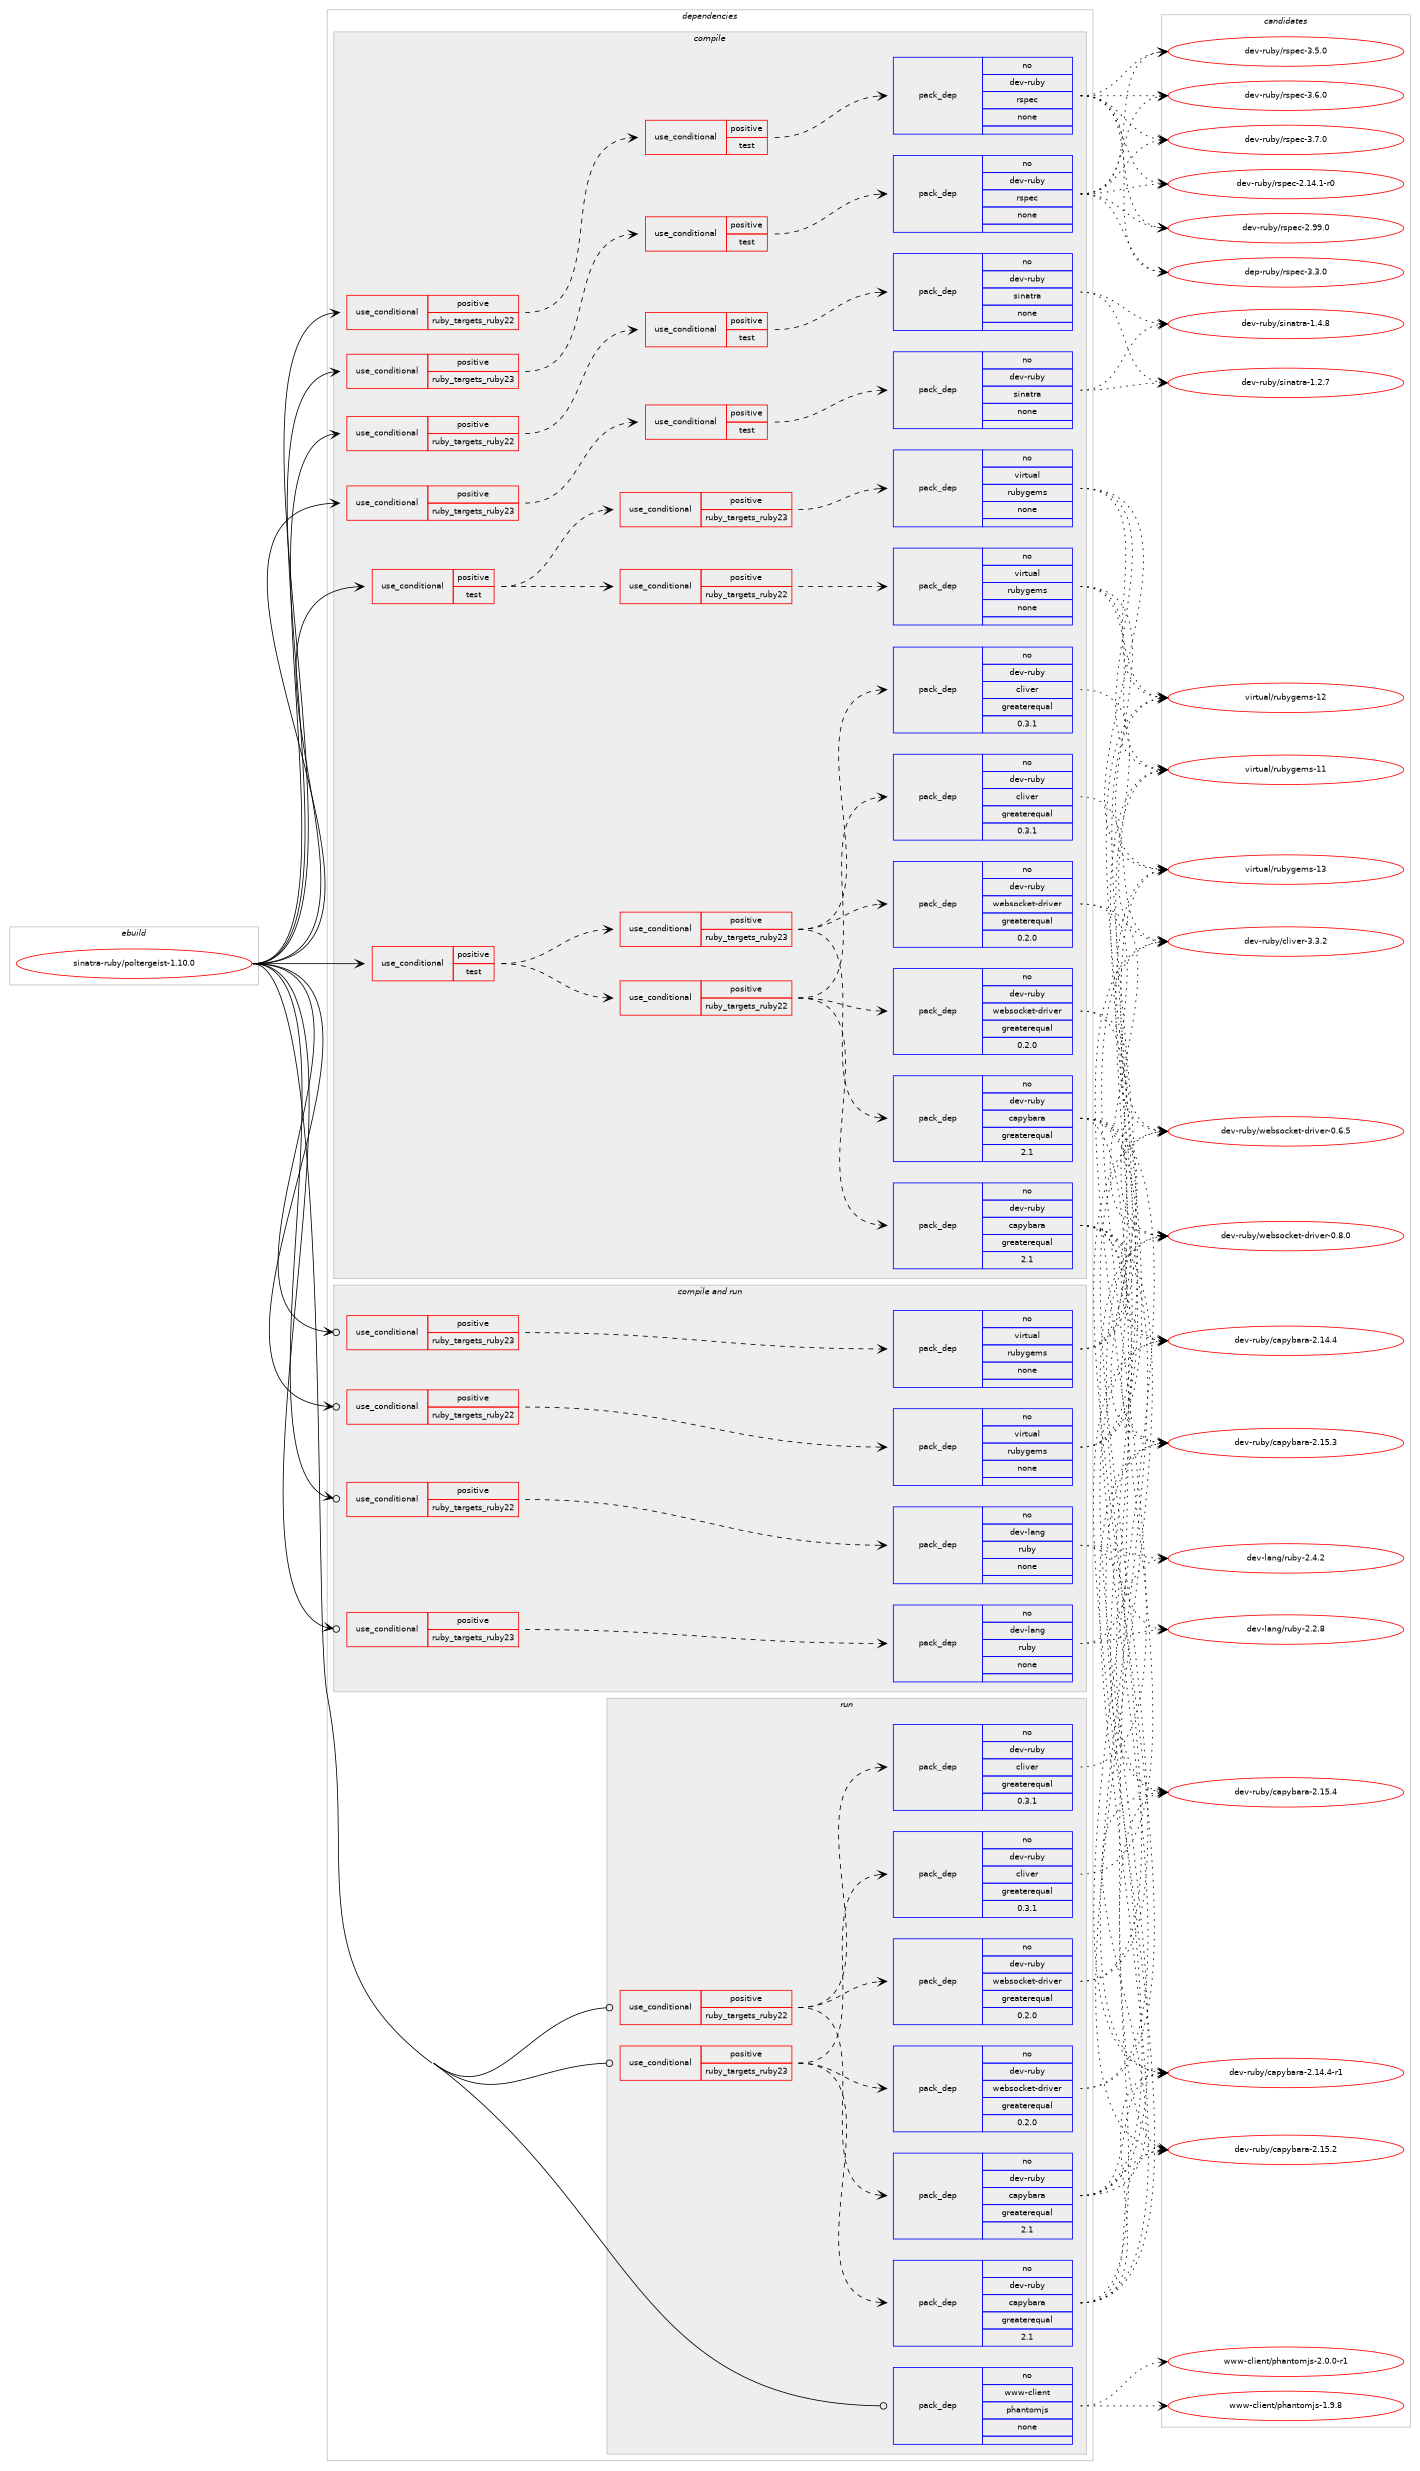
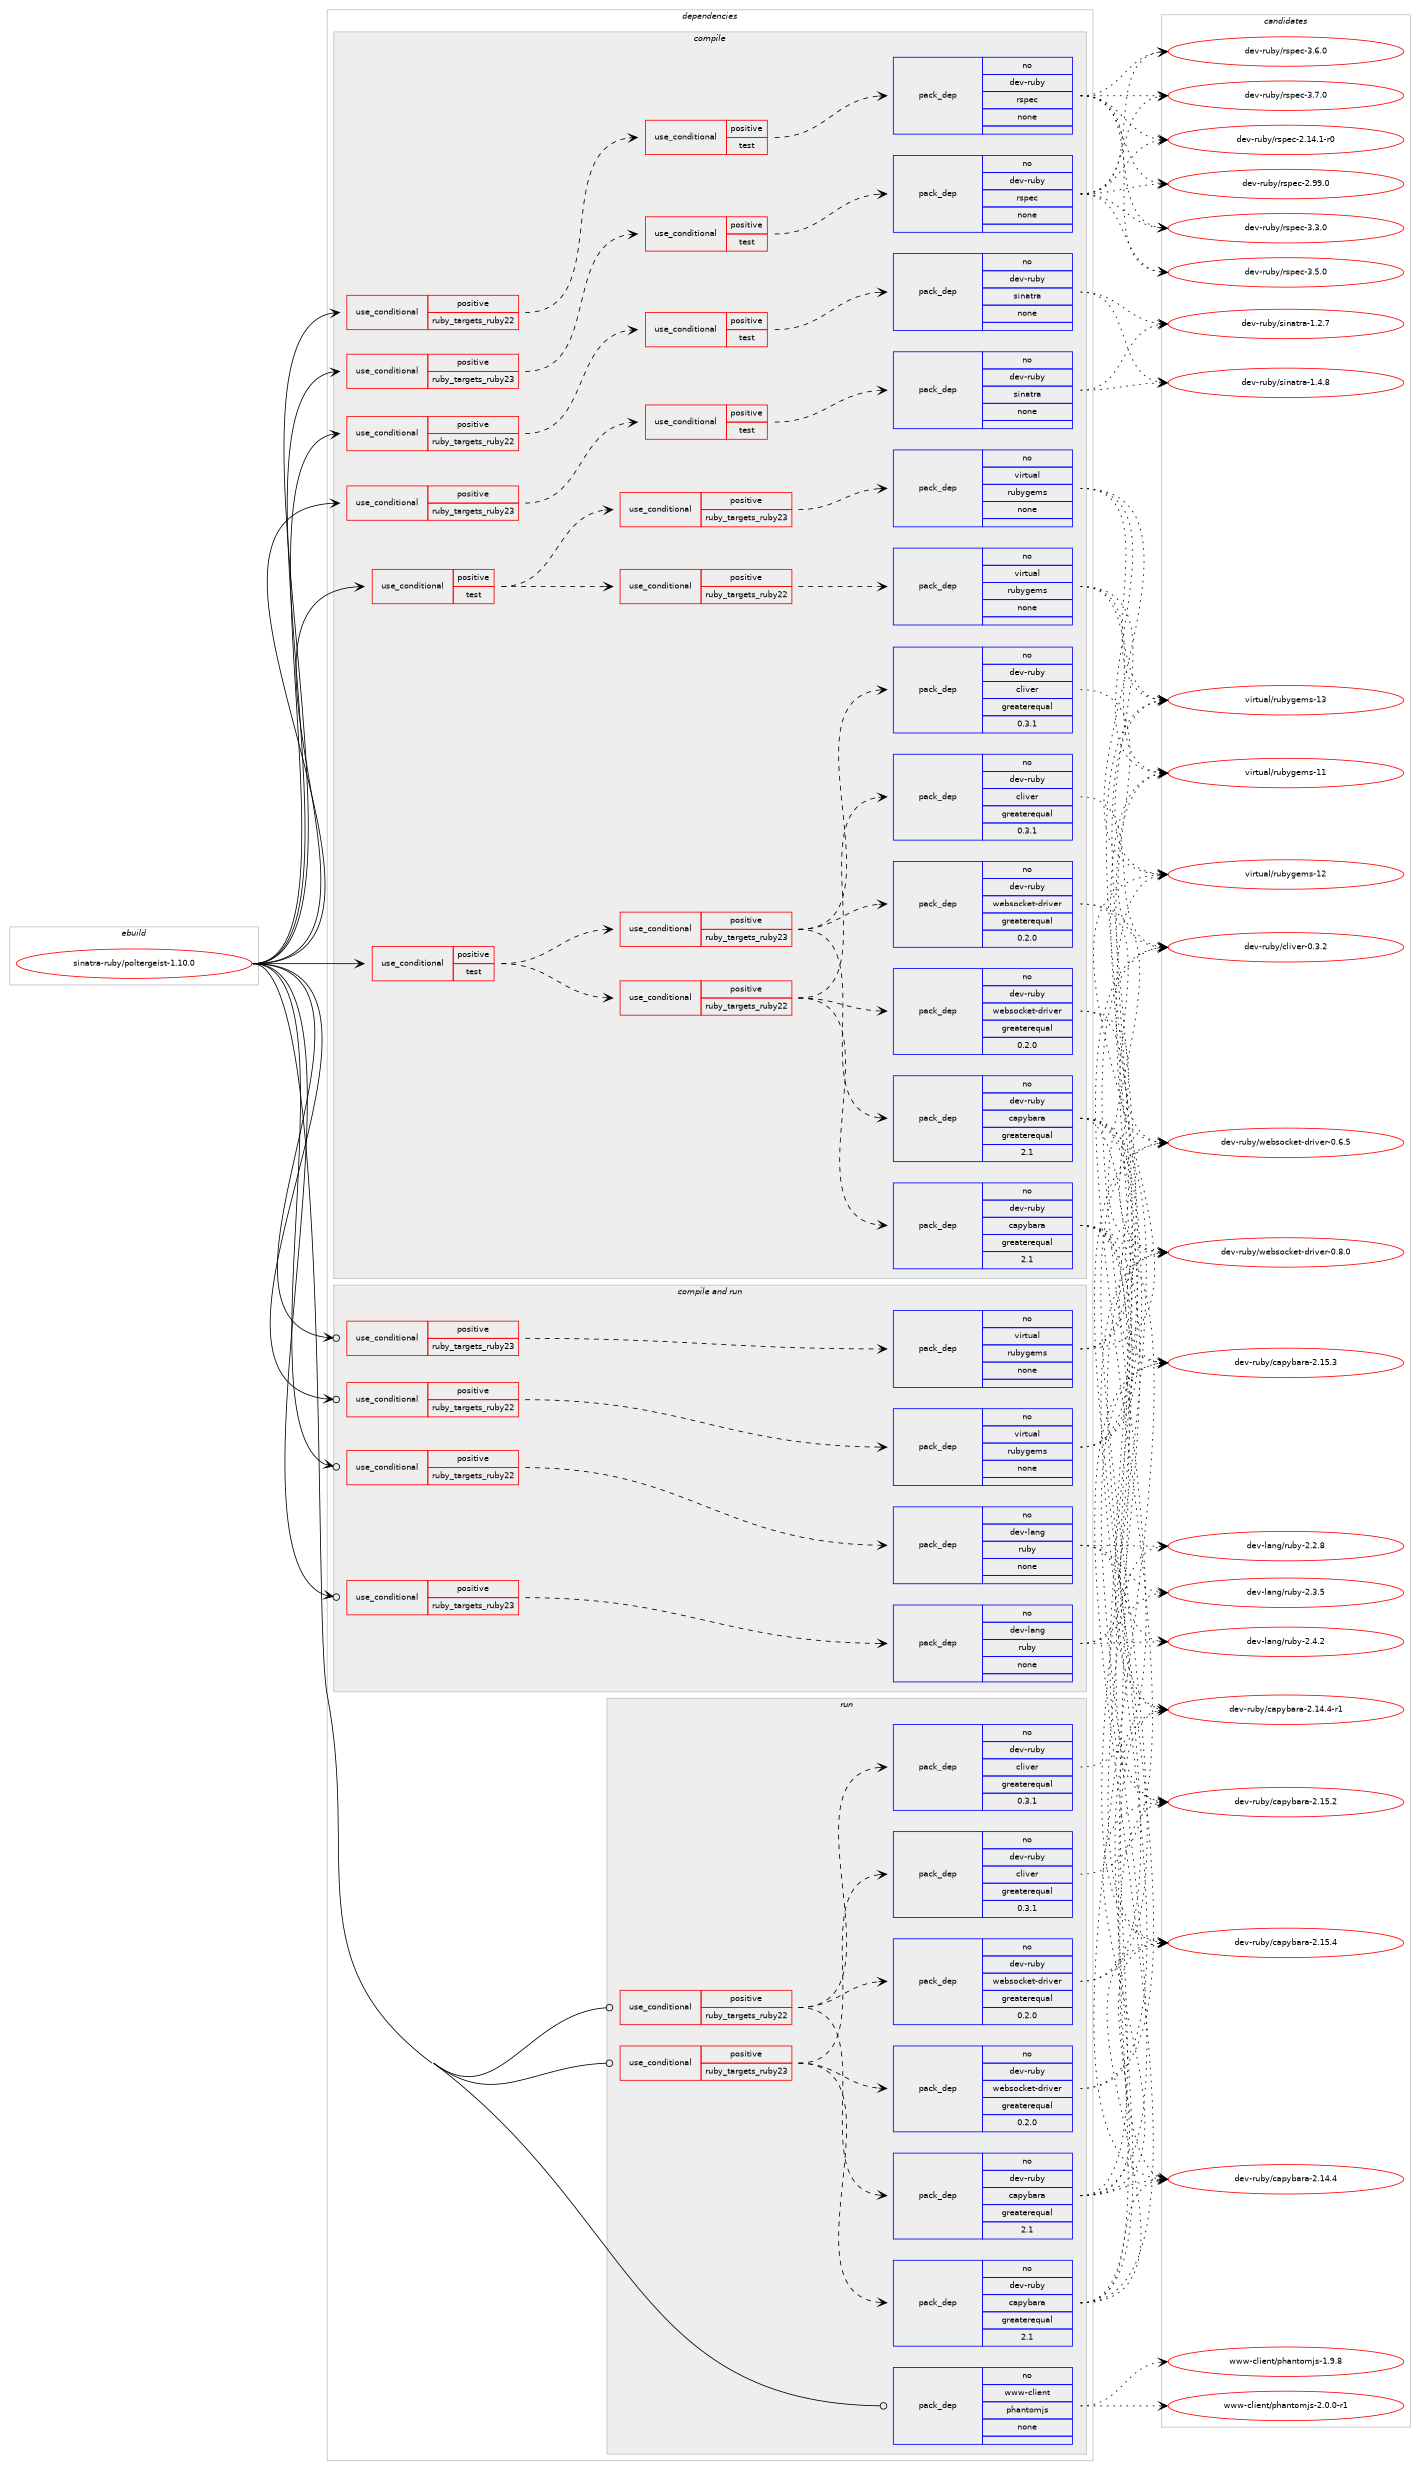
node "dep-ruby/rspec-3.3.0": label "dep-ruby/rspec-3.3.0" -> "dev-ruby/rspec-3.3.0"
node "dev-ruby/cliver-3.3.2": label "dev-ruby/cliver-3.3.2" -> "dev-ruby/cliver-0.3.2"
node "dev-lang/ruby-2.3.5": added
